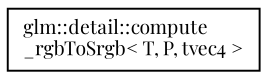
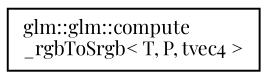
node "glm::detail::compute _rgbToSrgb< T, P, tvec4 >": label "glm::detail::compute _rgbToSrgb< T, P, tvec4 >" -> "glm::glm::compute _rgbToSrgb< T, P, tvec4 >"
